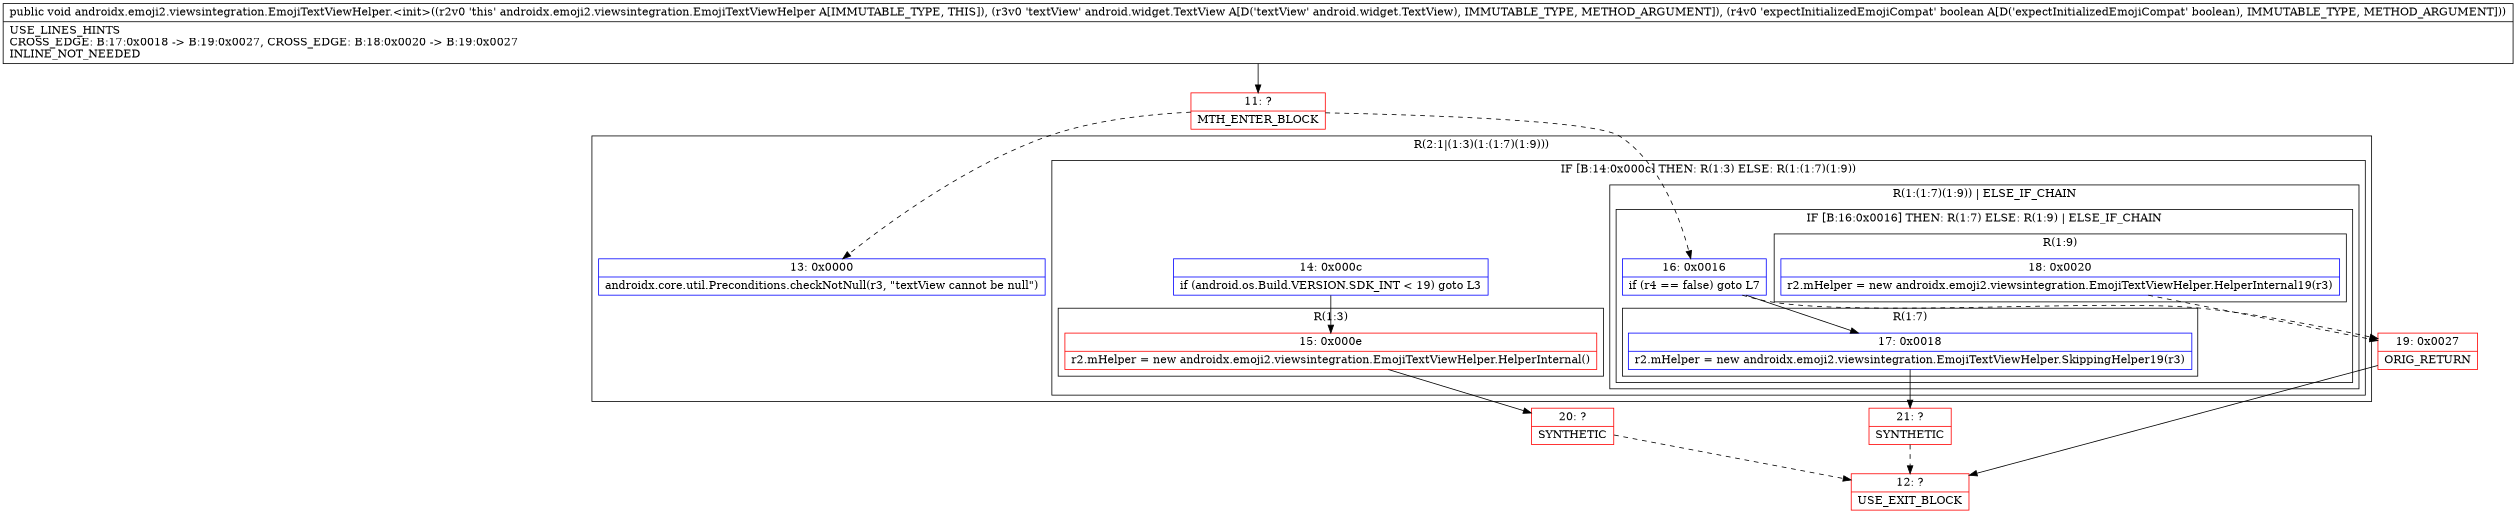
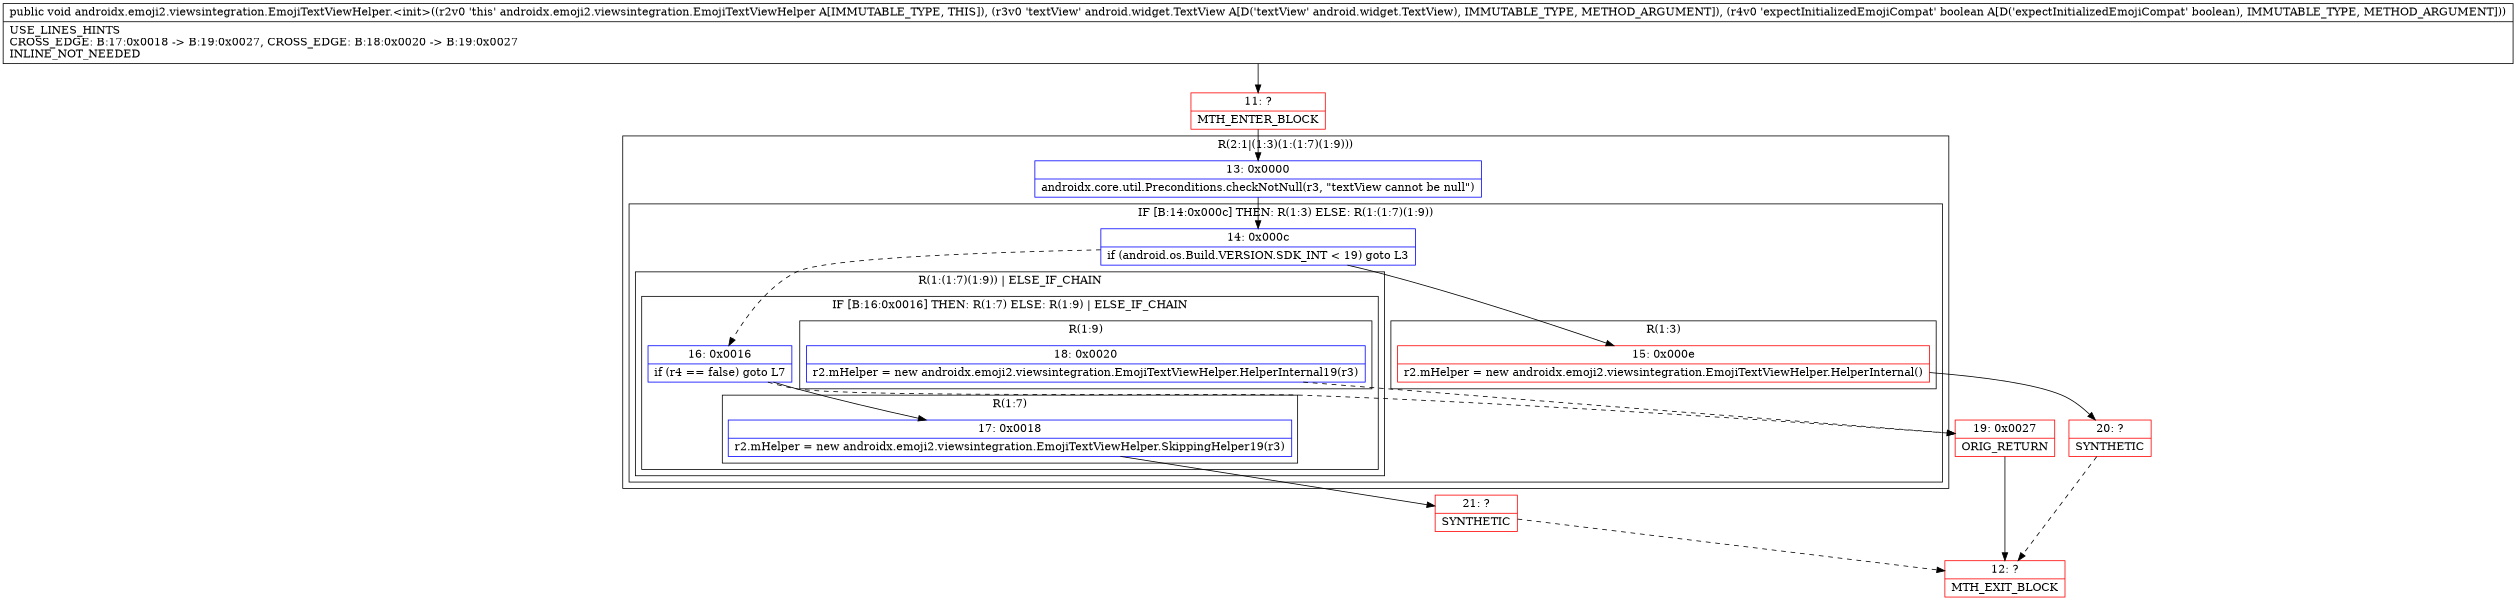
edge "11: ?" -> "16: 0x0016": now "14: 0x000c" -> "16: 0x0016"
edge "11: ?" -> "13: 0x0000": style dashed -> solid
edge "13: 0x0000" -> "14: 0x000c": added
node "12: ?": text "USE_EXIT_BLOCK" -> "MTH_EXIT_BLOCK"
